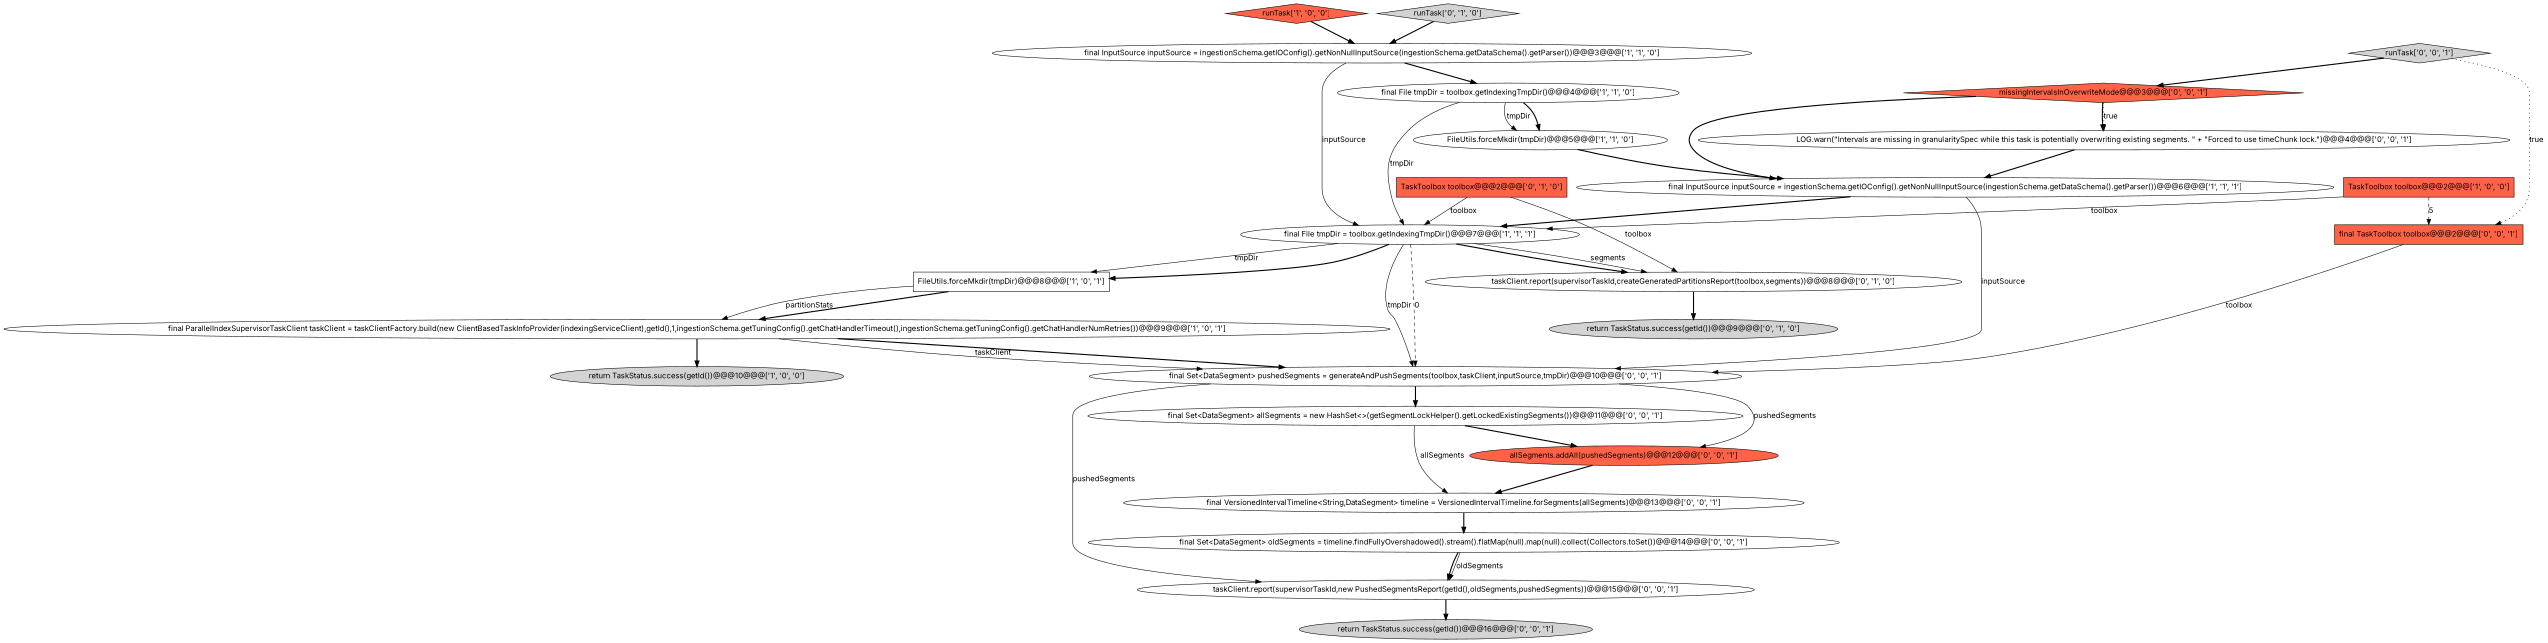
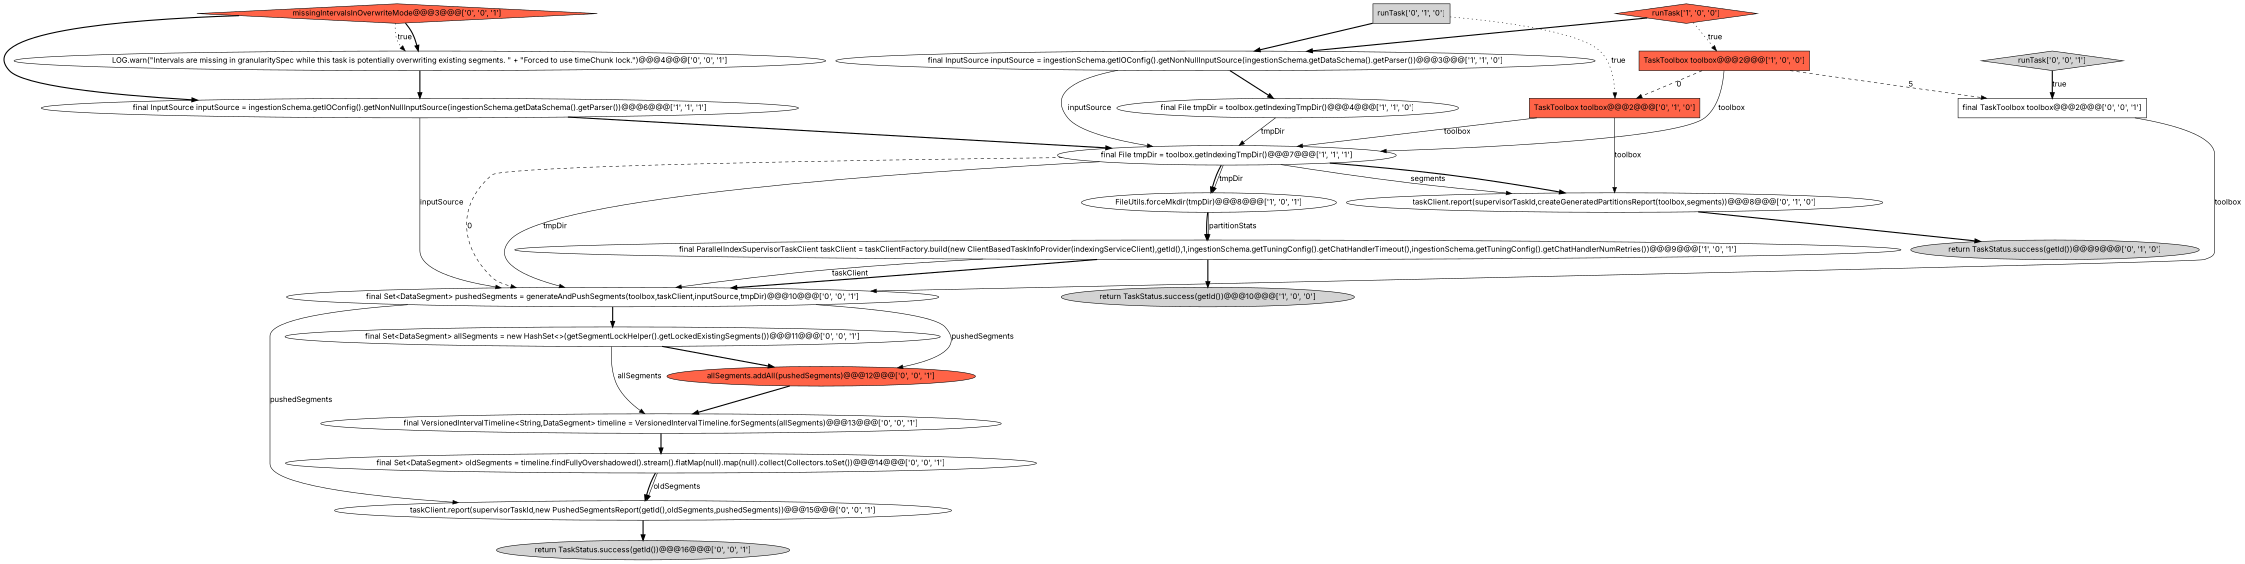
node "runTask['0', '1', '0']": shape diamond -> box
edge "runTask['0', '1', '0']" -> "TaskToolbox toolbox@@@2@@@['0', '1', '0']": added, label "true"
edge "runTask['1', '0', '0']" -> "TaskToolbox toolbox@@@2@@@['1', '0', '0']": added, label "true"
edge "runTask['0', '0', '1']" -> "missingIntervalsInOverwriteMode@@@3@@@['0', '0', '1']": removed
edge "TaskToolbox toolbox@@@2@@@['1', '0', '0']" -> "TaskToolbox toolbox@@@2@@@['0', '1', '0']": added, label "0"
edge "runTask['0', '0', '1']" -> "final TaskToolbox toolbox@@@2@@@['0', '0', '1']": style dotted -> bold
node "FileUtils.forceMkdir(tmpDir)@@@5@@@['1', '1', '0']": removed
node "final TaskToolbox toolbox@@@2@@@['0', '0', '1']": fillcolor tomato -> white
node "FileUtils.forceMkdir(tmpDir)@@@8@@@['1', '0', '1']": shape box -> ellipse
